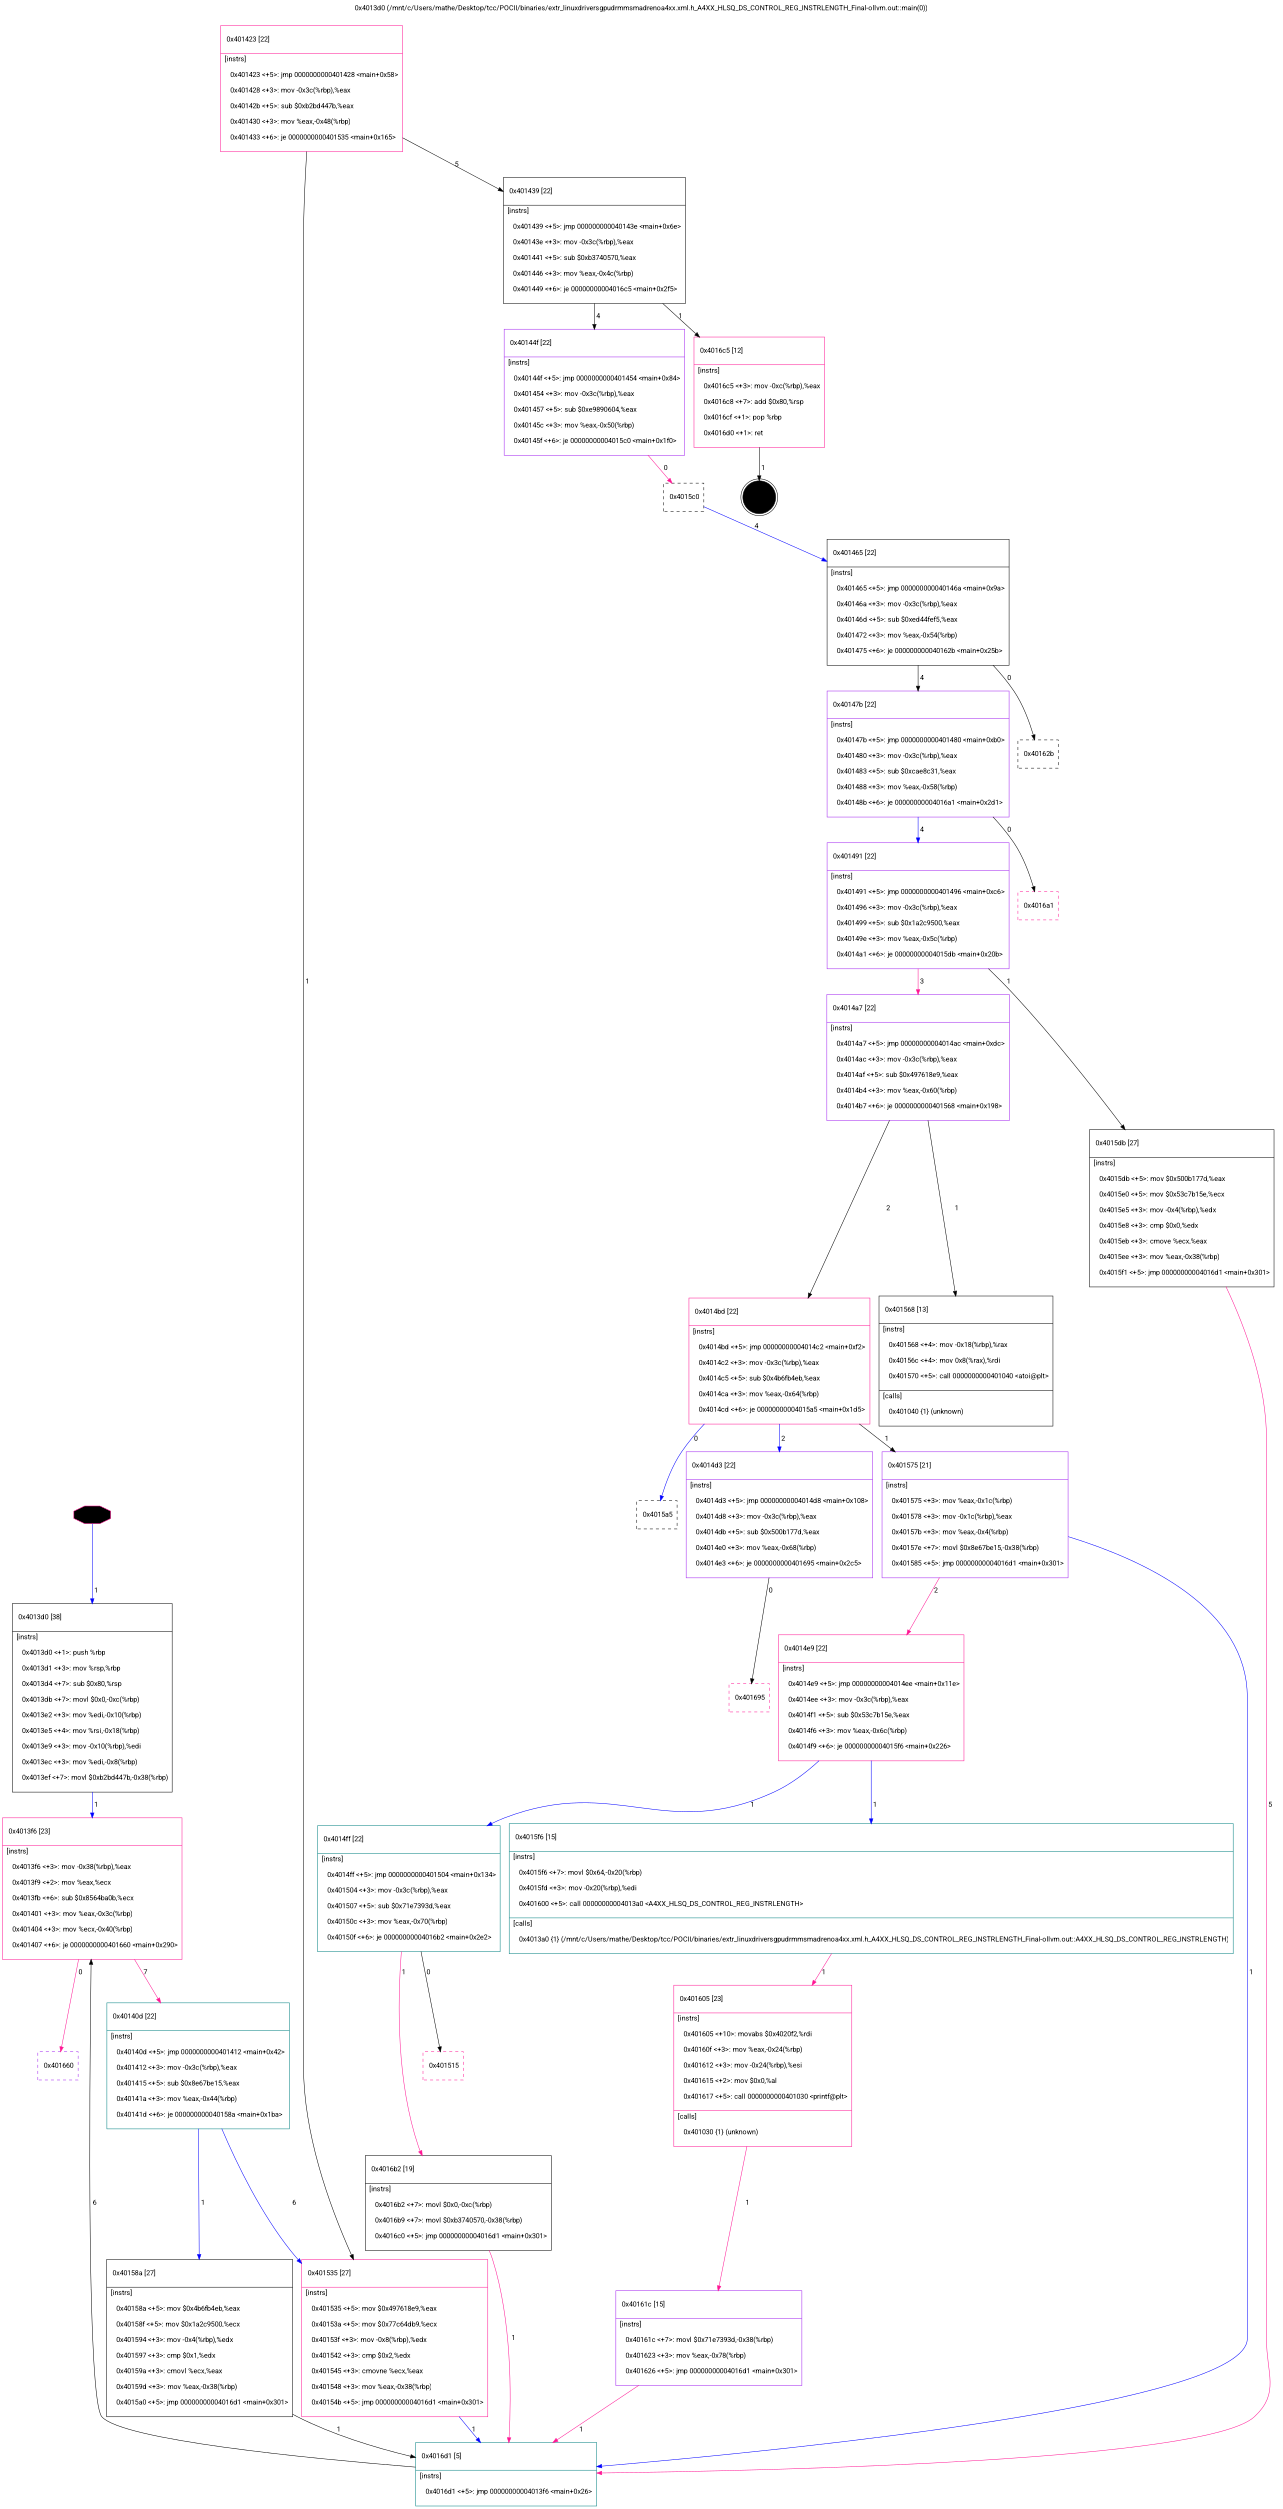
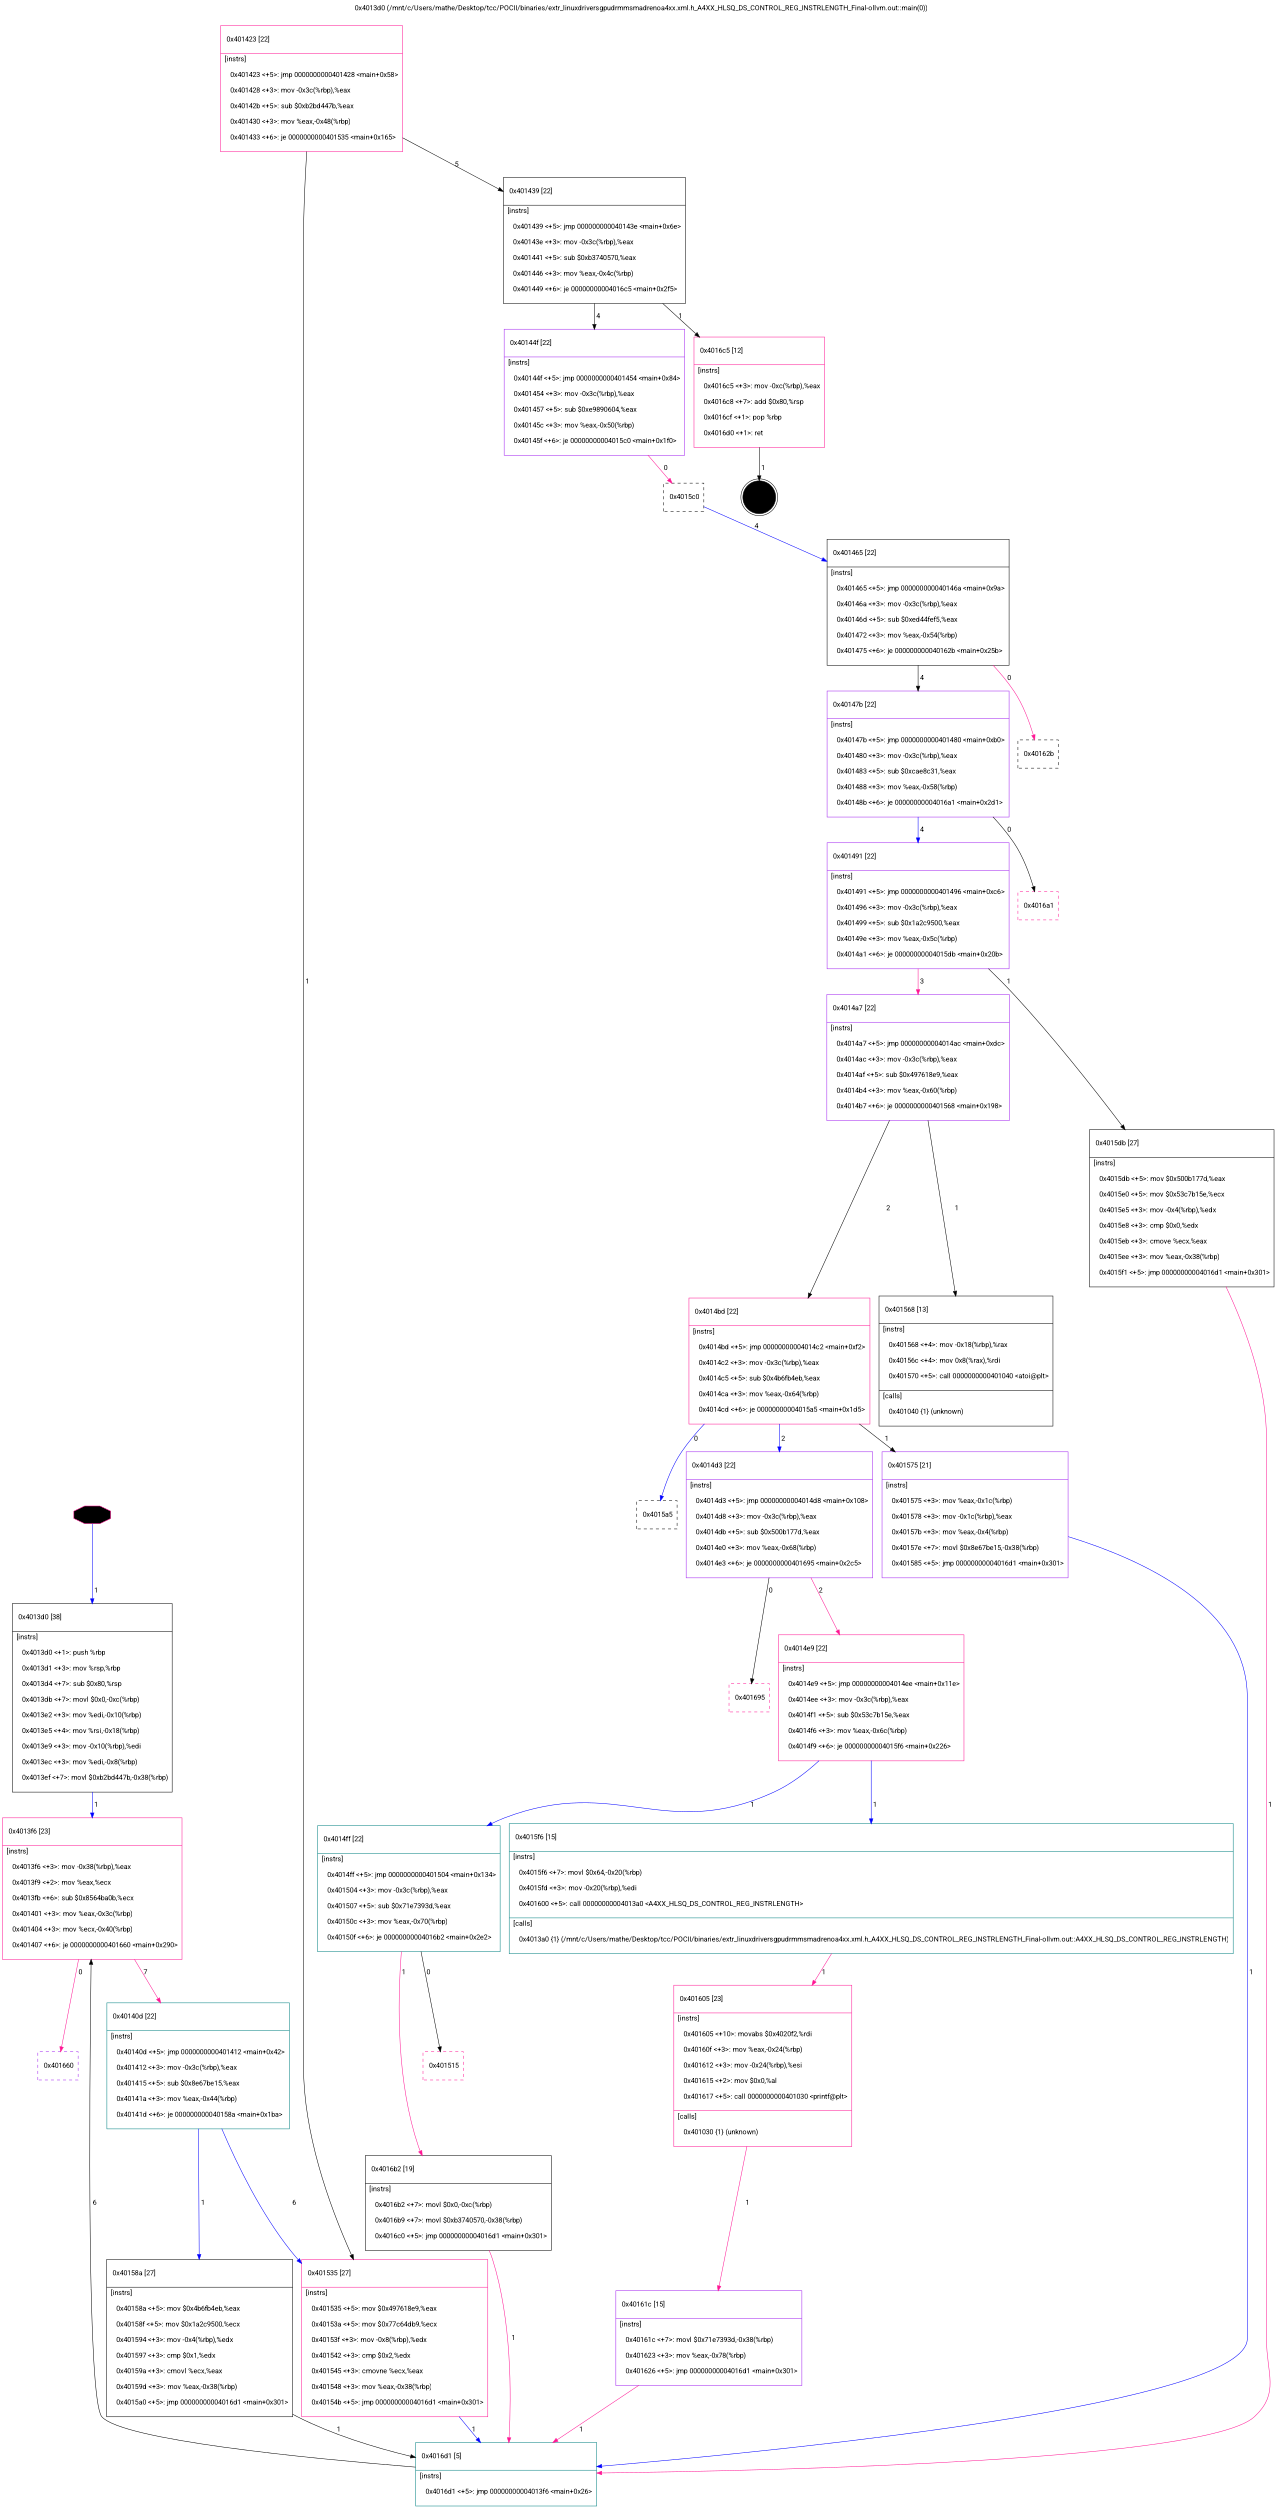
edge "0x401465 [22]" -> "0x40162b": color black -> deeppink
edge "0x401575 [21]" -> "0x4014e9 [22]": now "0x4014d3 [22]" -> "0x4014e9 [22]"
edge "0x4015db [27]" -> "0x4016d1 [5]": label " 5" -> " 1"
